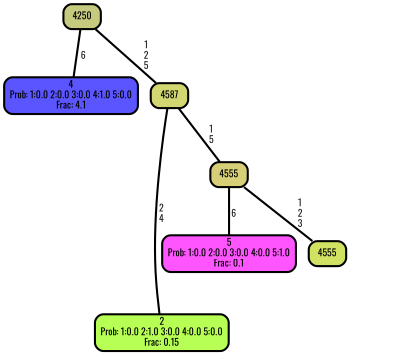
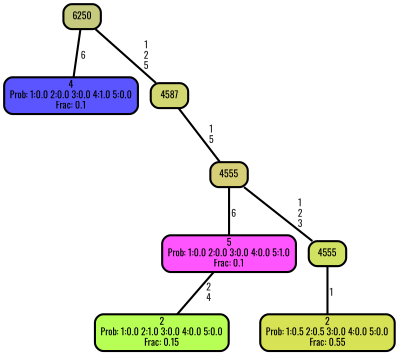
node "4250": label "4250" -> "6250"
node "4 Prob: 1:0.0 2:0.0 3:0.0 4:1.0 5:0.0 Frac: 4.1": label "4 Prob: 1:0.0 2:0.0 3:0.0 4:1.0 5:0.0 Frac: 4.1" -> "4 Prob: 1:0.0 2:0.0 3:0.0 4:1.0 5:0.0 Frac: 0.1"
edge "4587" -- "2 Prob: 1:0.0 2:1.0 3:0.0 4:0.0 5:0.0 Frac: 0.15": now "5 Prob: 1:0.0 2:0.0 3:0.0 4:0.0 5:1.0 Frac: 0.1" -- "2 Prob: 1:0.0 2:1.0 3:0.0 4:0.0 5:0.0 Frac: 0.15"
node "2 Prob: 1:0.5 2:0.5 3:0.0 4:0.0 5:0.0 Frac: 0.55": added
